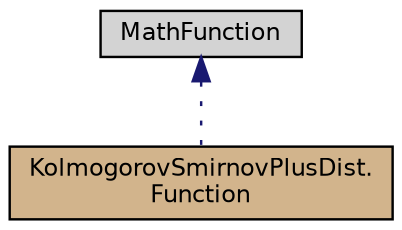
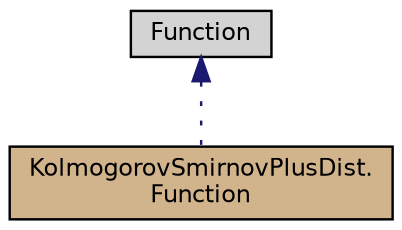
node "MathFunction": label "MathFunction" -> "Function"
